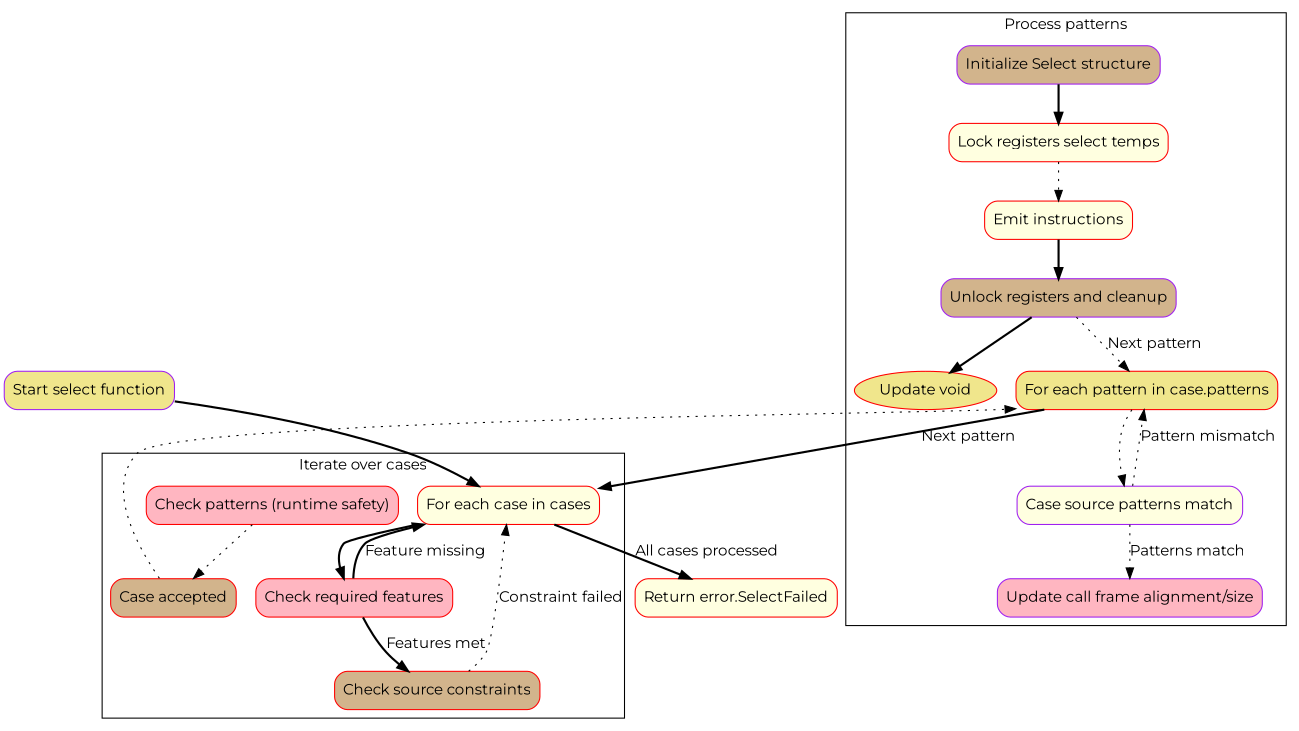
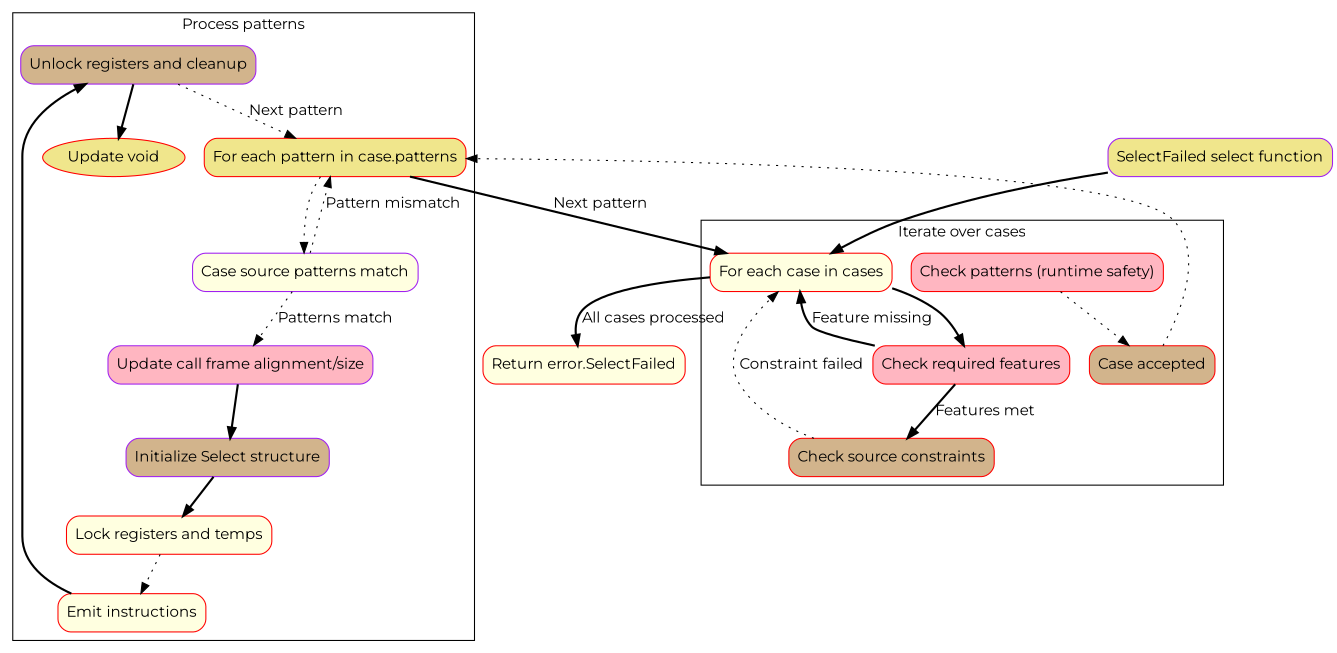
node "Lock registers select temps": label "Lock registers select temps" -> "Lock registers and temps"
node "Start select function": label "Start select function" -> "SelectFailed select function"
edge "Update call frame alignment/size" -> "Initialize Select structure": added
